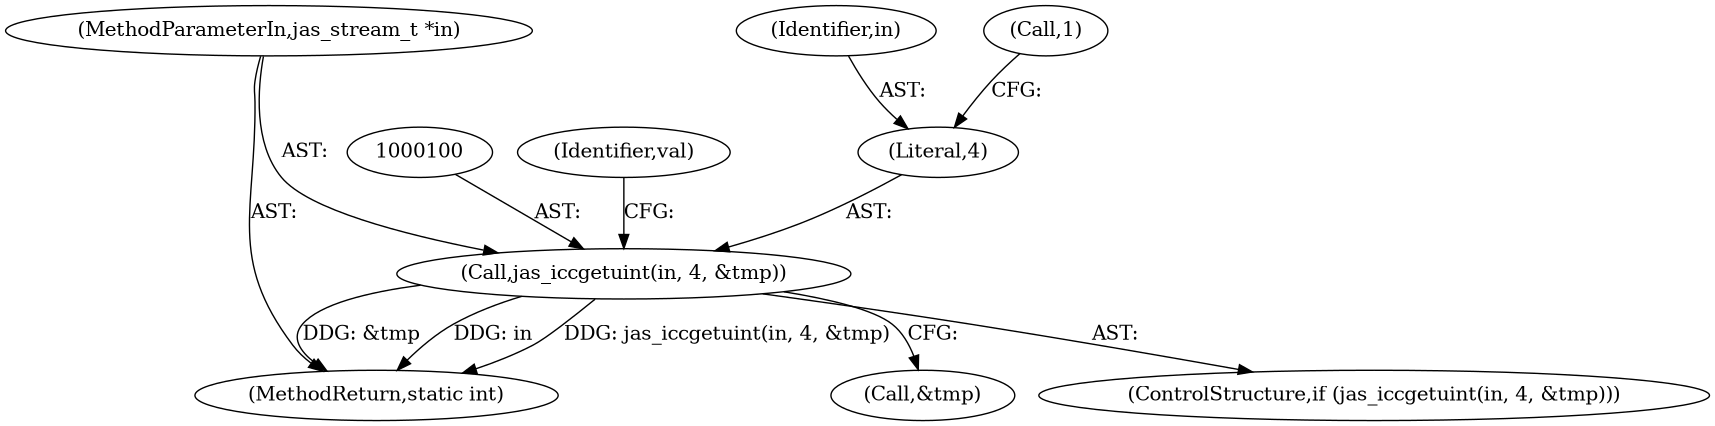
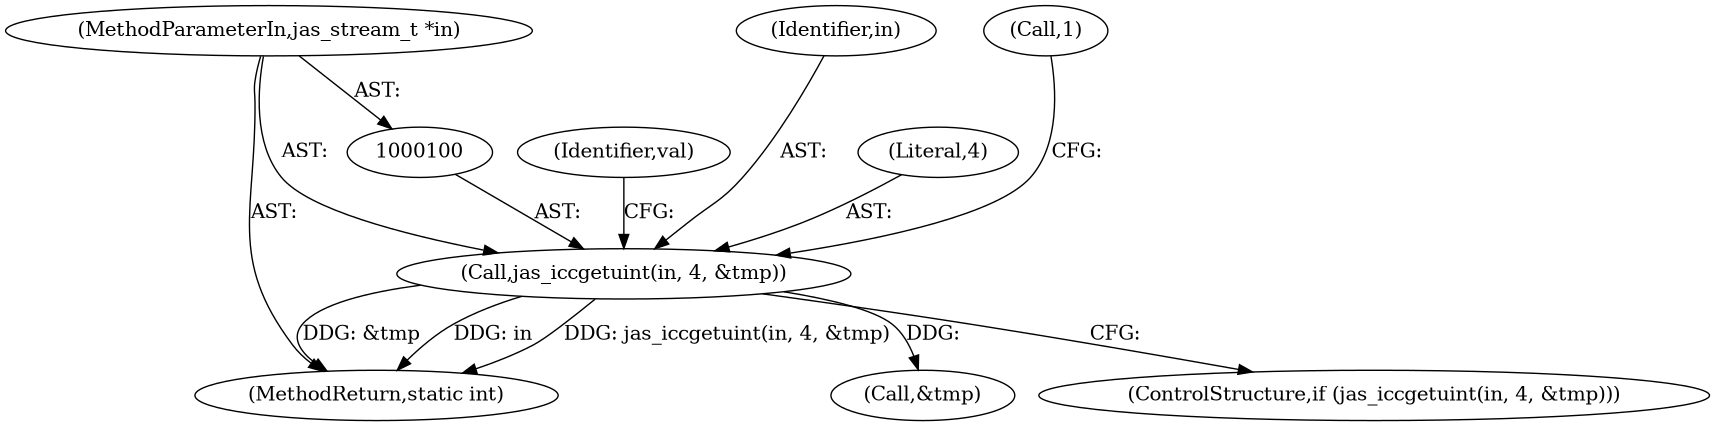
edge "(Call,1)" -> "(Literal,4)": now "(Call,1)" -> "(Call,jas_iccgetuint(in, 4, &tmp))"
edge "(MethodParameterIn,jas_stream_t *in)" -> "1000100": added, label "AST:"
edge "(Identifier,in)" -> "(Literal,4)": now "(Identifier,in)" -> "(Call,jas_iccgetuint(in, 4, &tmp))"
edge "(Call,jas_iccgetuint(in, 4, &tmp))" -> "(Call,&tmp)": label "CFG: " -> "DDG: "
edge "(Call,jas_iccgetuint(in, 4, &tmp))" -> "(ControlStructure,if (jas_iccgetuint(in, 4, &tmp)))": label "AST: " -> "CFG: "
